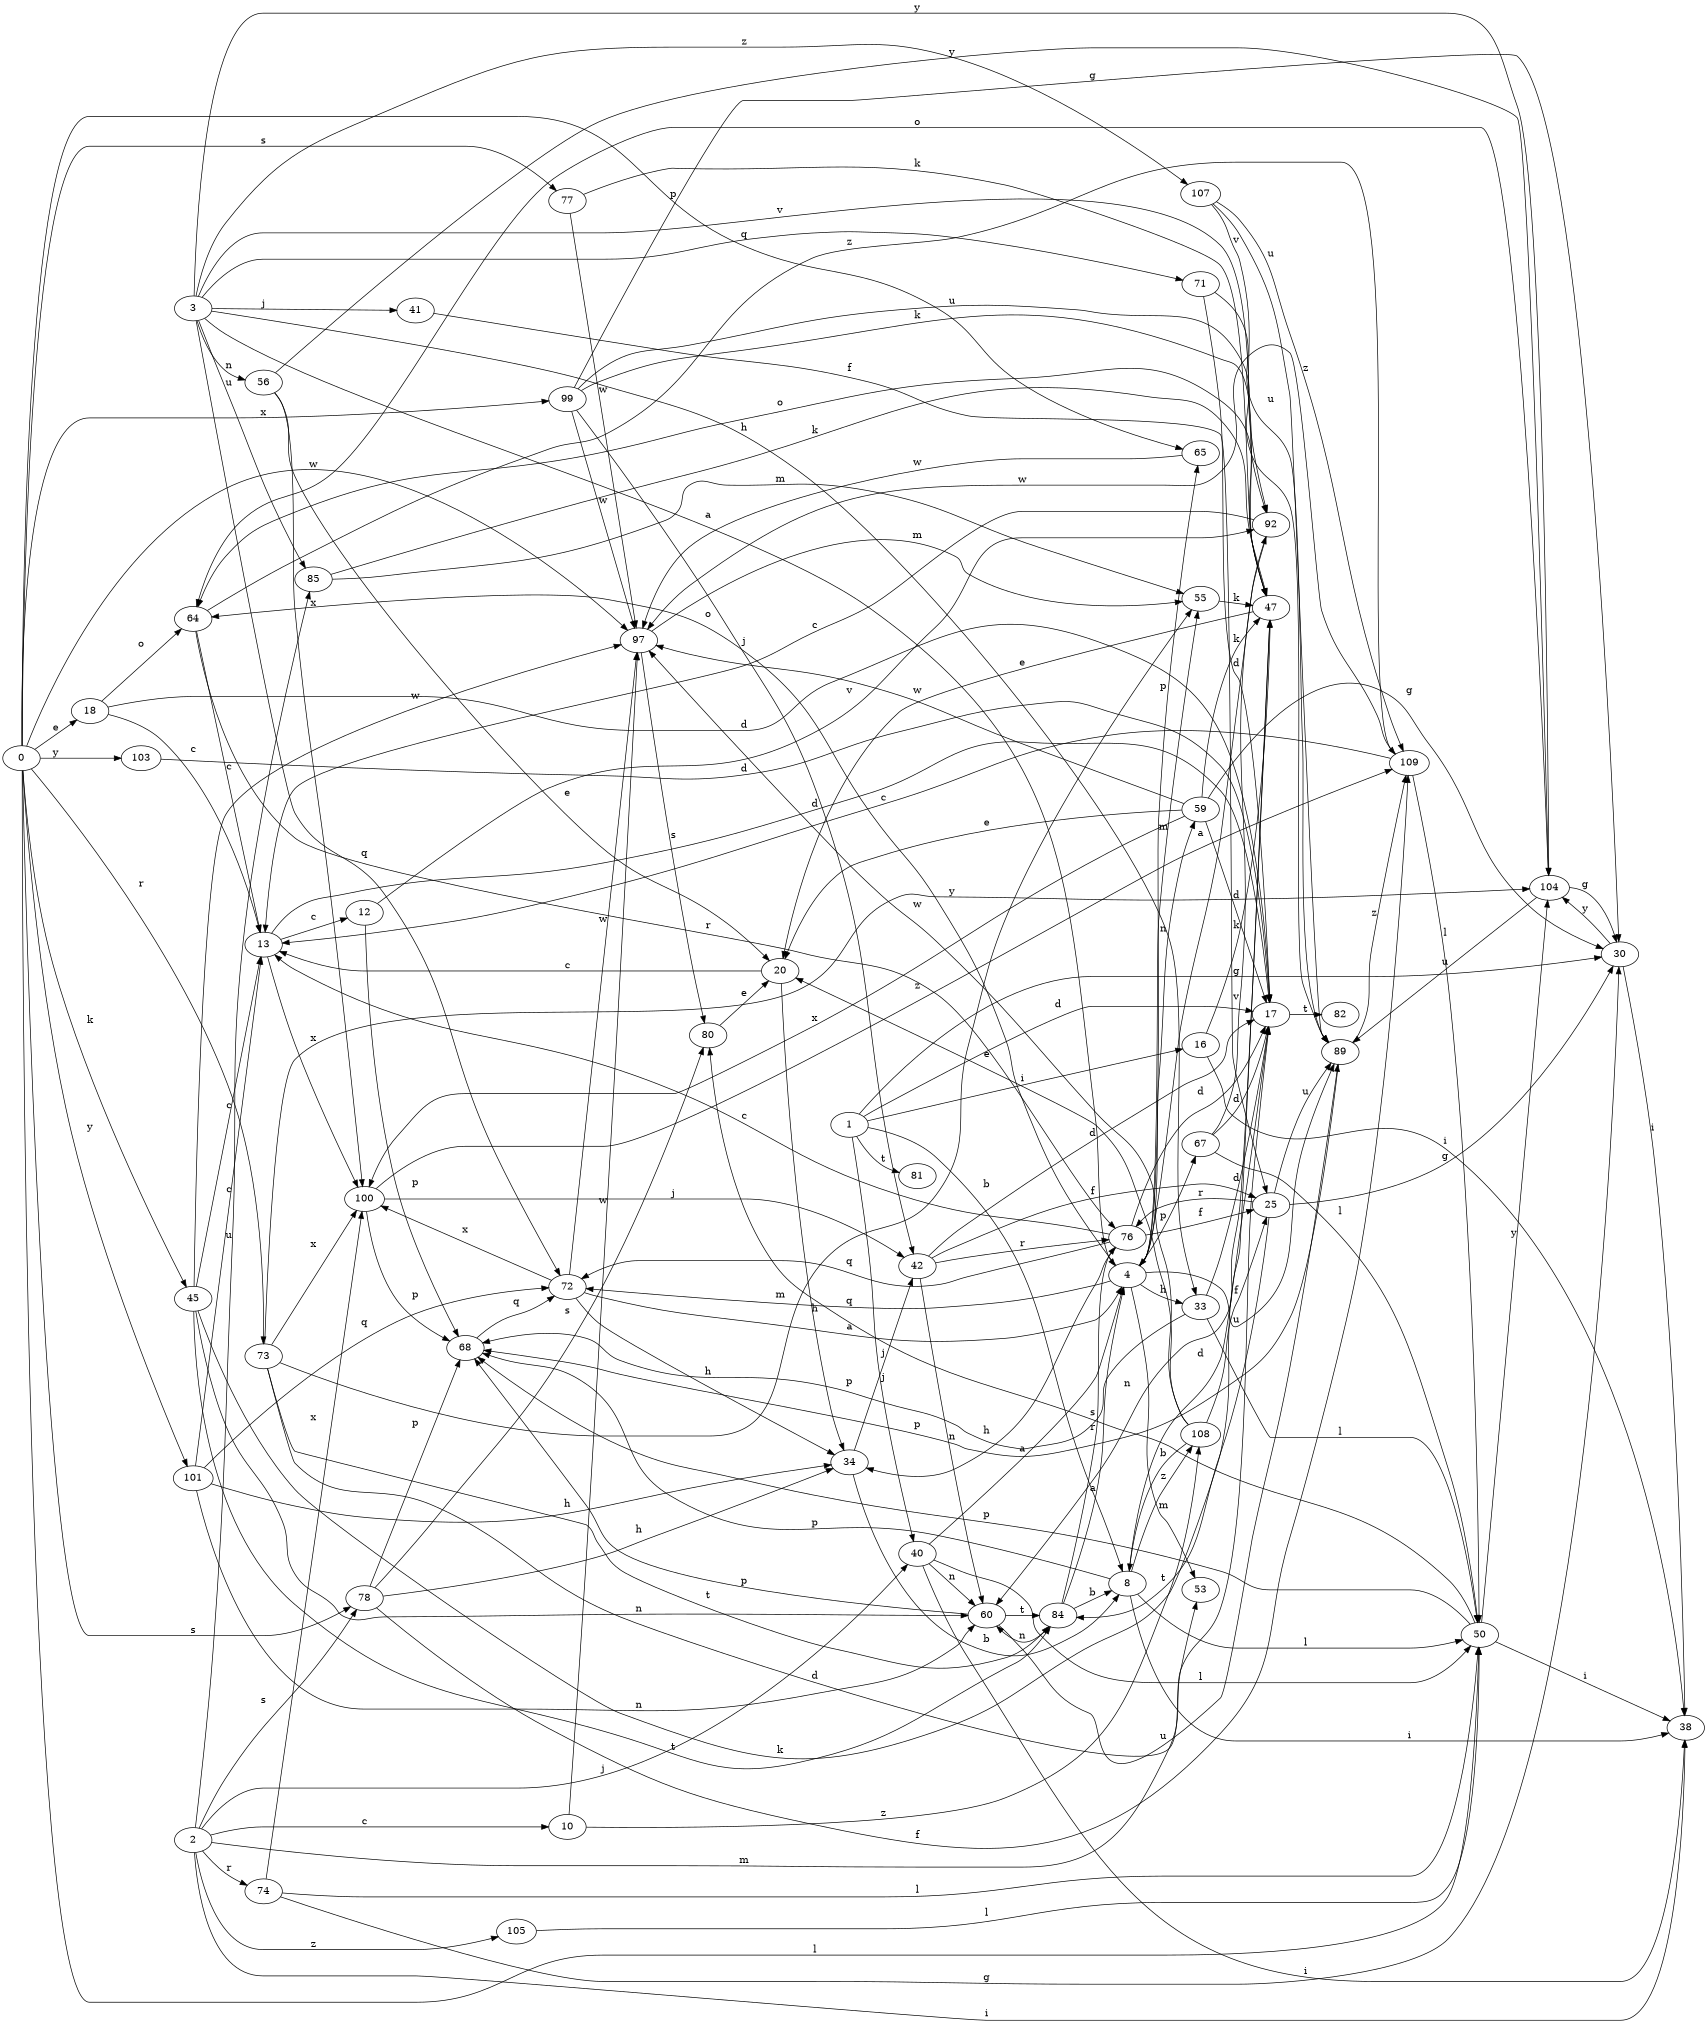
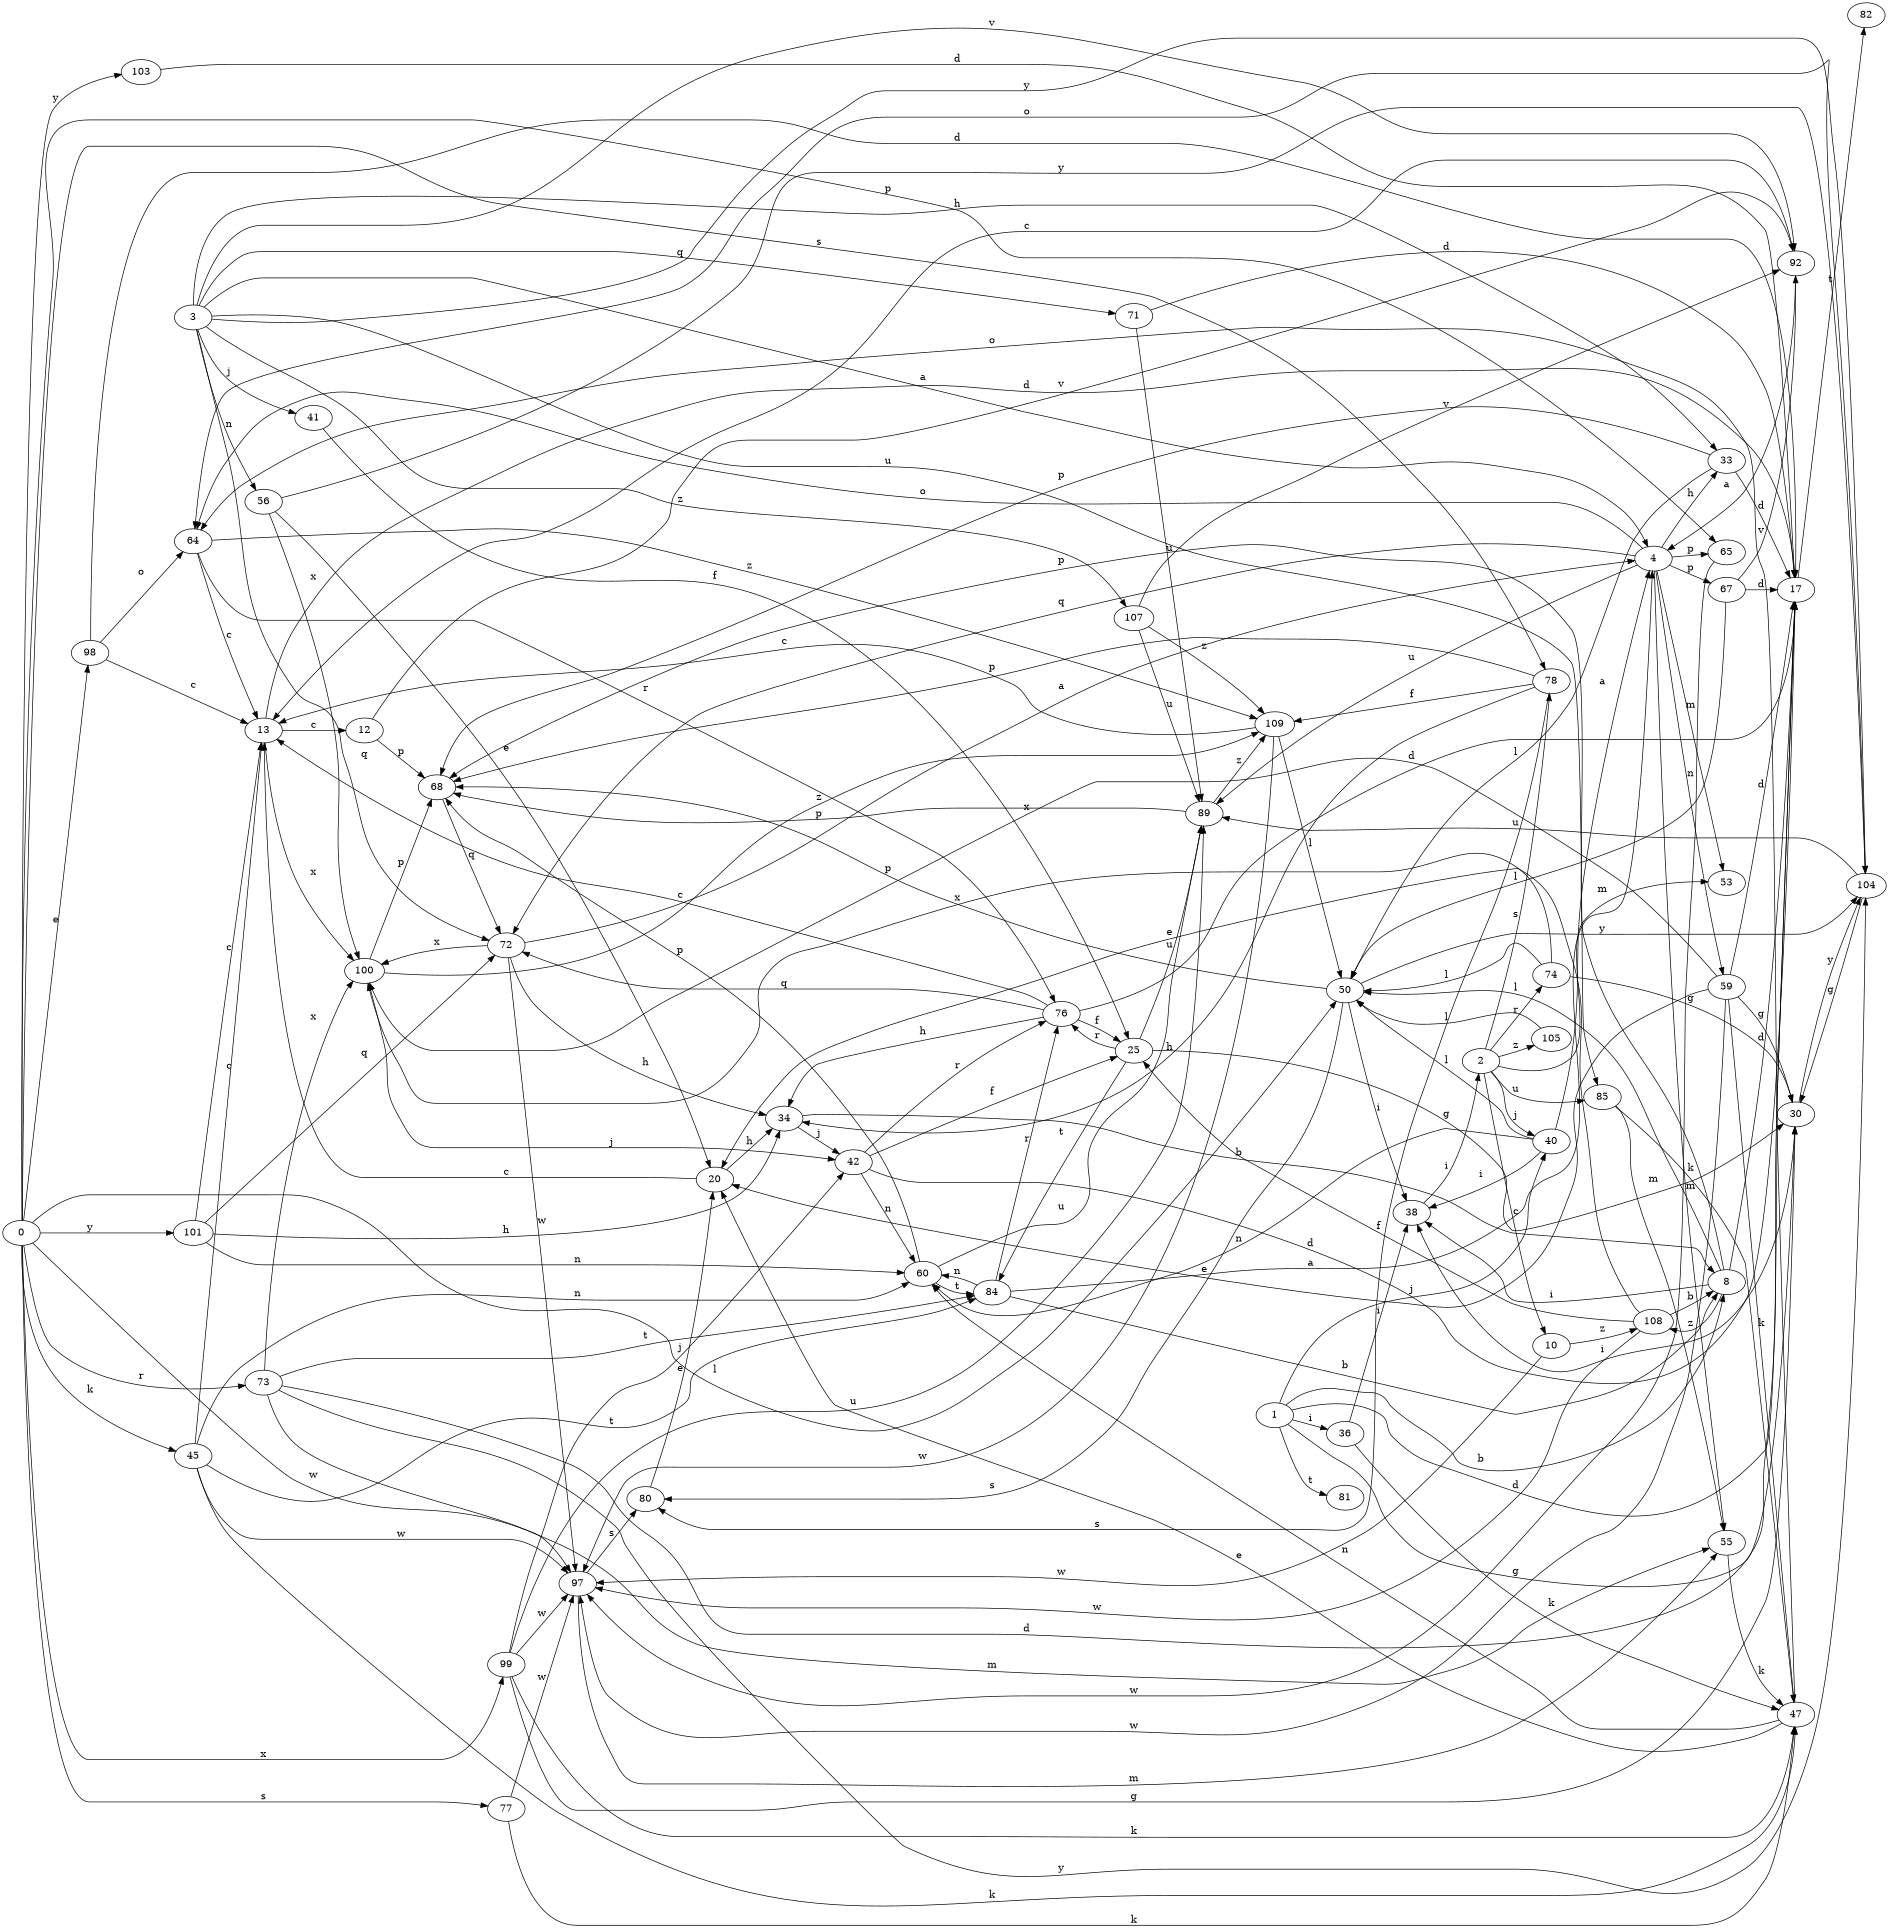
node "18": label "18" -> "98"
node "16": label "16" -> "36"
edge "2" -> "38": reversed
